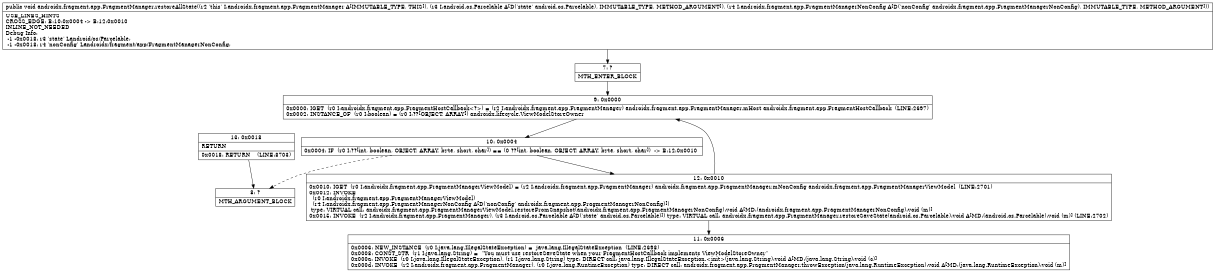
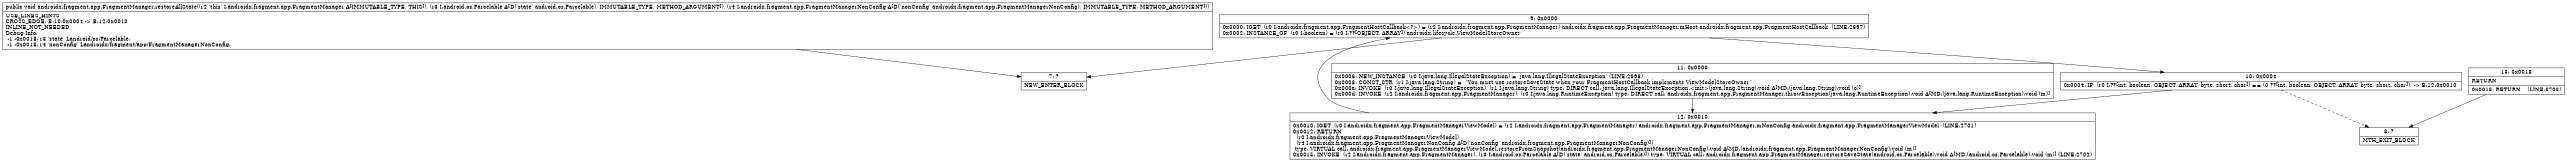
node "7: ?": text "MTH_ENTER_BLOCK" -> "NEW_ENTER_BLOCK"
edge "7: ?" -> "9: 0x0000": reversed
node "12: 0x0010": text "0x0012: INVOKE" -> "0x0012: RETURN"
node "8: ?": text "MTH_ARGUMENT_BLOCK" -> "MTH_EXIT_BLOCK"
edge "12: 0x0010" -> "11: 0x0006": reversed
